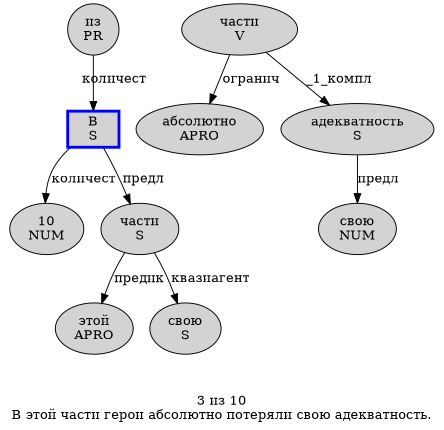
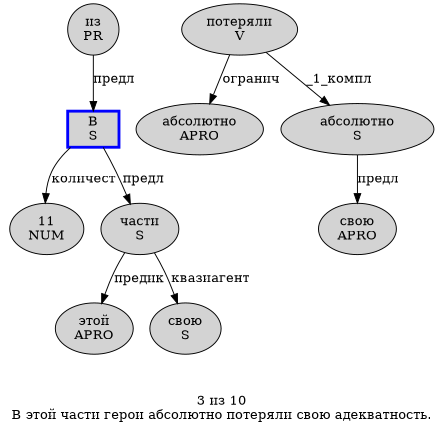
node "части V": label "части V" -> "потеряли V"
edge "из PR" -> "В S": label "количест" -> "предл"
node "адекватность S": label "адекватность S" -> "абсолютно S"
node "10 NUM": label "10 NUM" -> "11 NUM"
node "свою NUM": label "свою NUM" -> "свою APRO"
